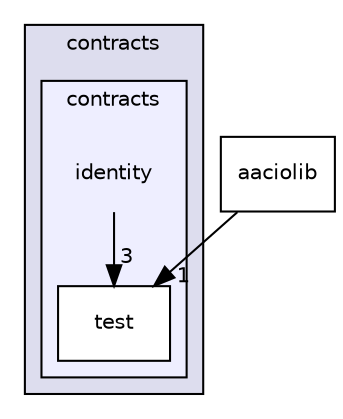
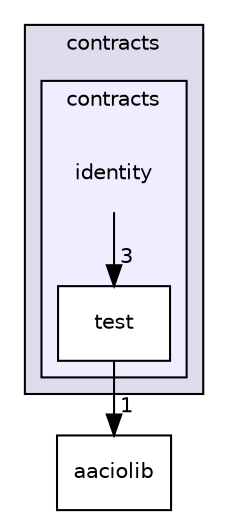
edge "aaciolib" -> "test": reversed
